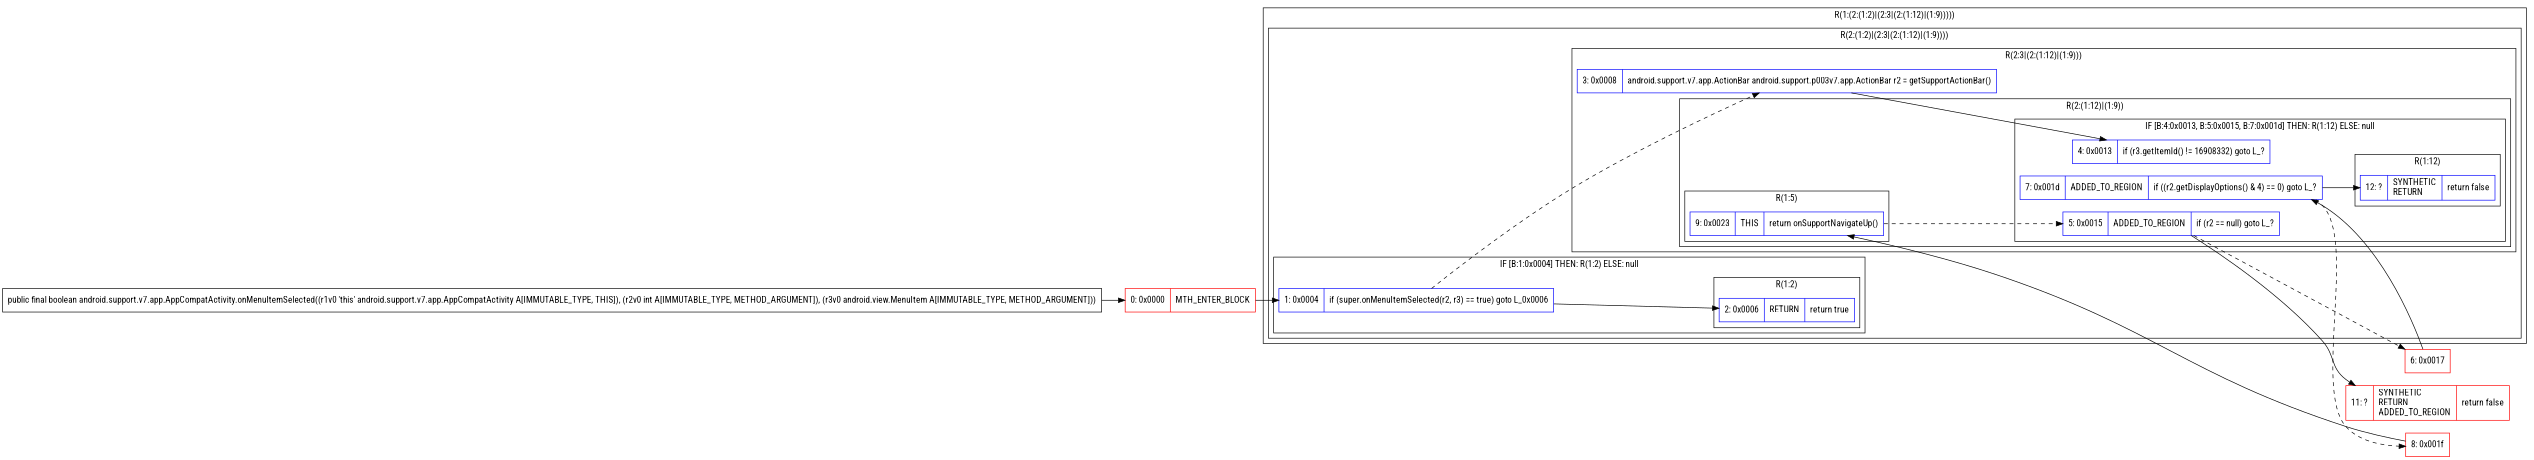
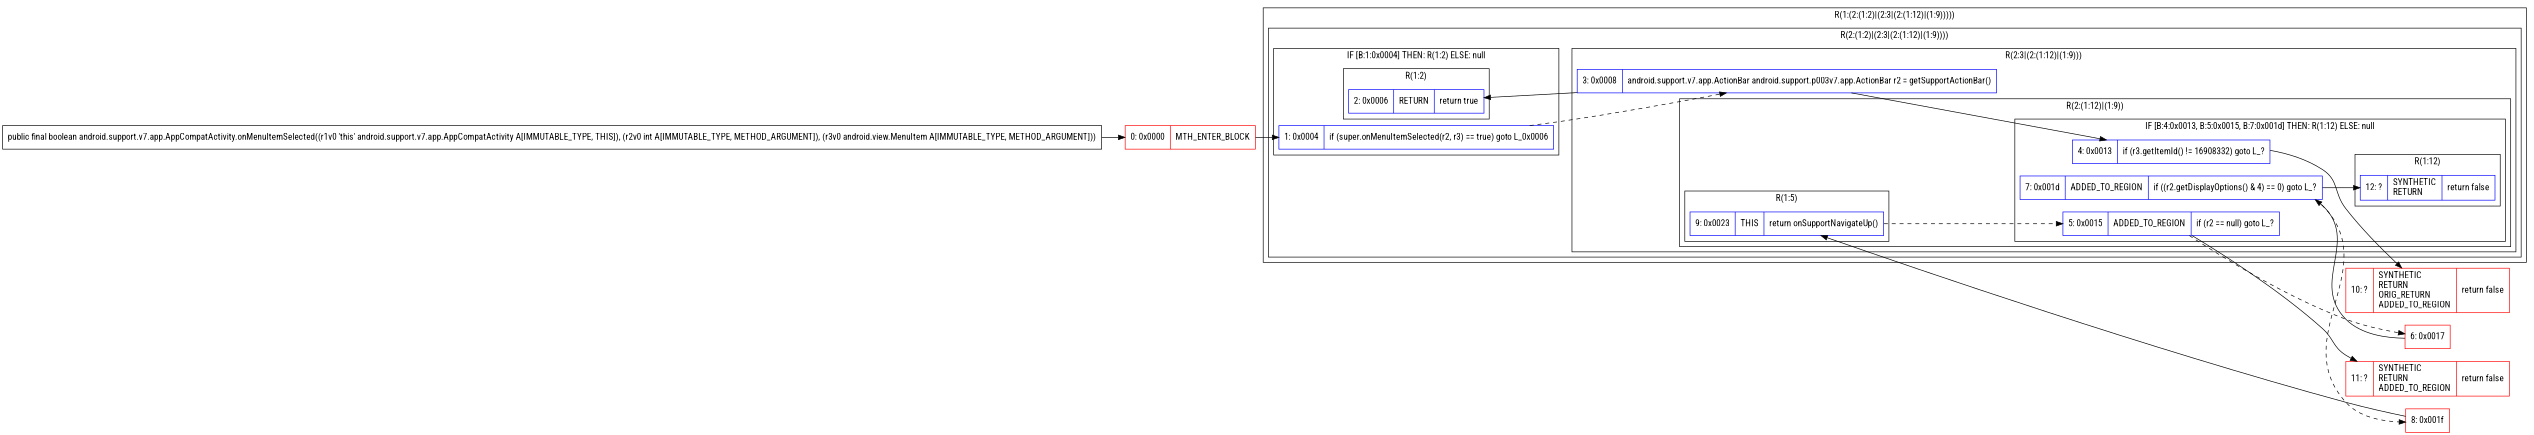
node "10: ?": added
edge "1: 0x0004" -> "2: 0x0006": now "3: 0x0008" -> "2: 0x0006"
